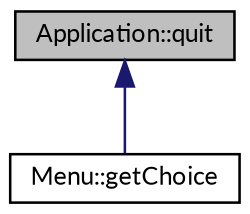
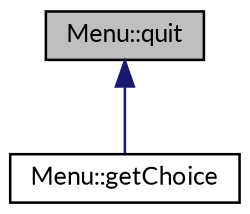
node "Application::quit": label "Application::quit" -> "Menu::quit"
